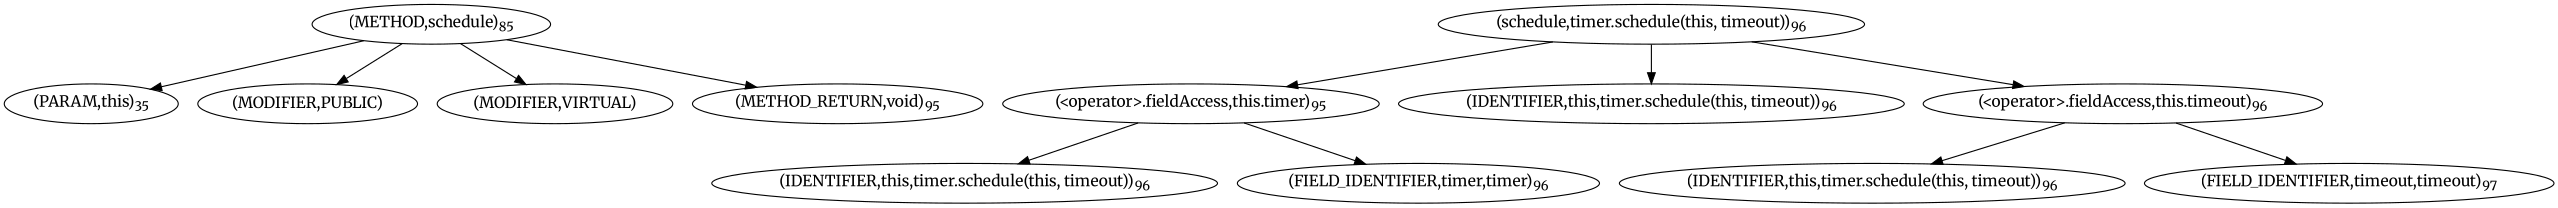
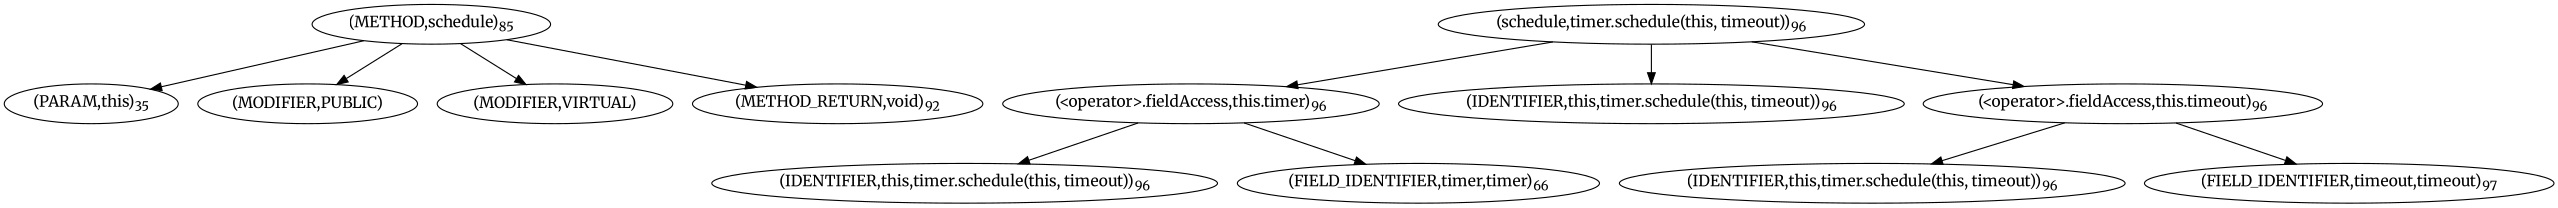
node "(METHOD_RETURN,void)": text "95" -> "92"
node "(<operator>.fieldAccess,this.timer)": text "95" -> "96"
node "(FIELD_IDENTIFIER,timer,timer)": text "96" -> "66"
